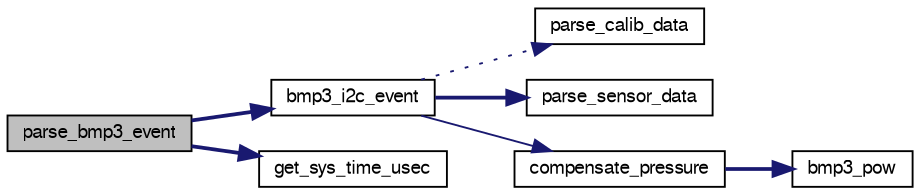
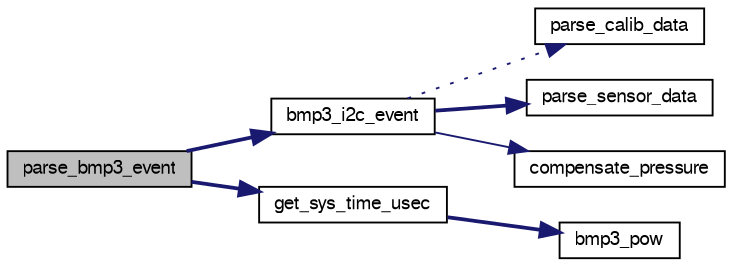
edge "compensate_pressure" -> "bmp3_pow": now "get_sys_time_usec" -> "bmp3_pow"
